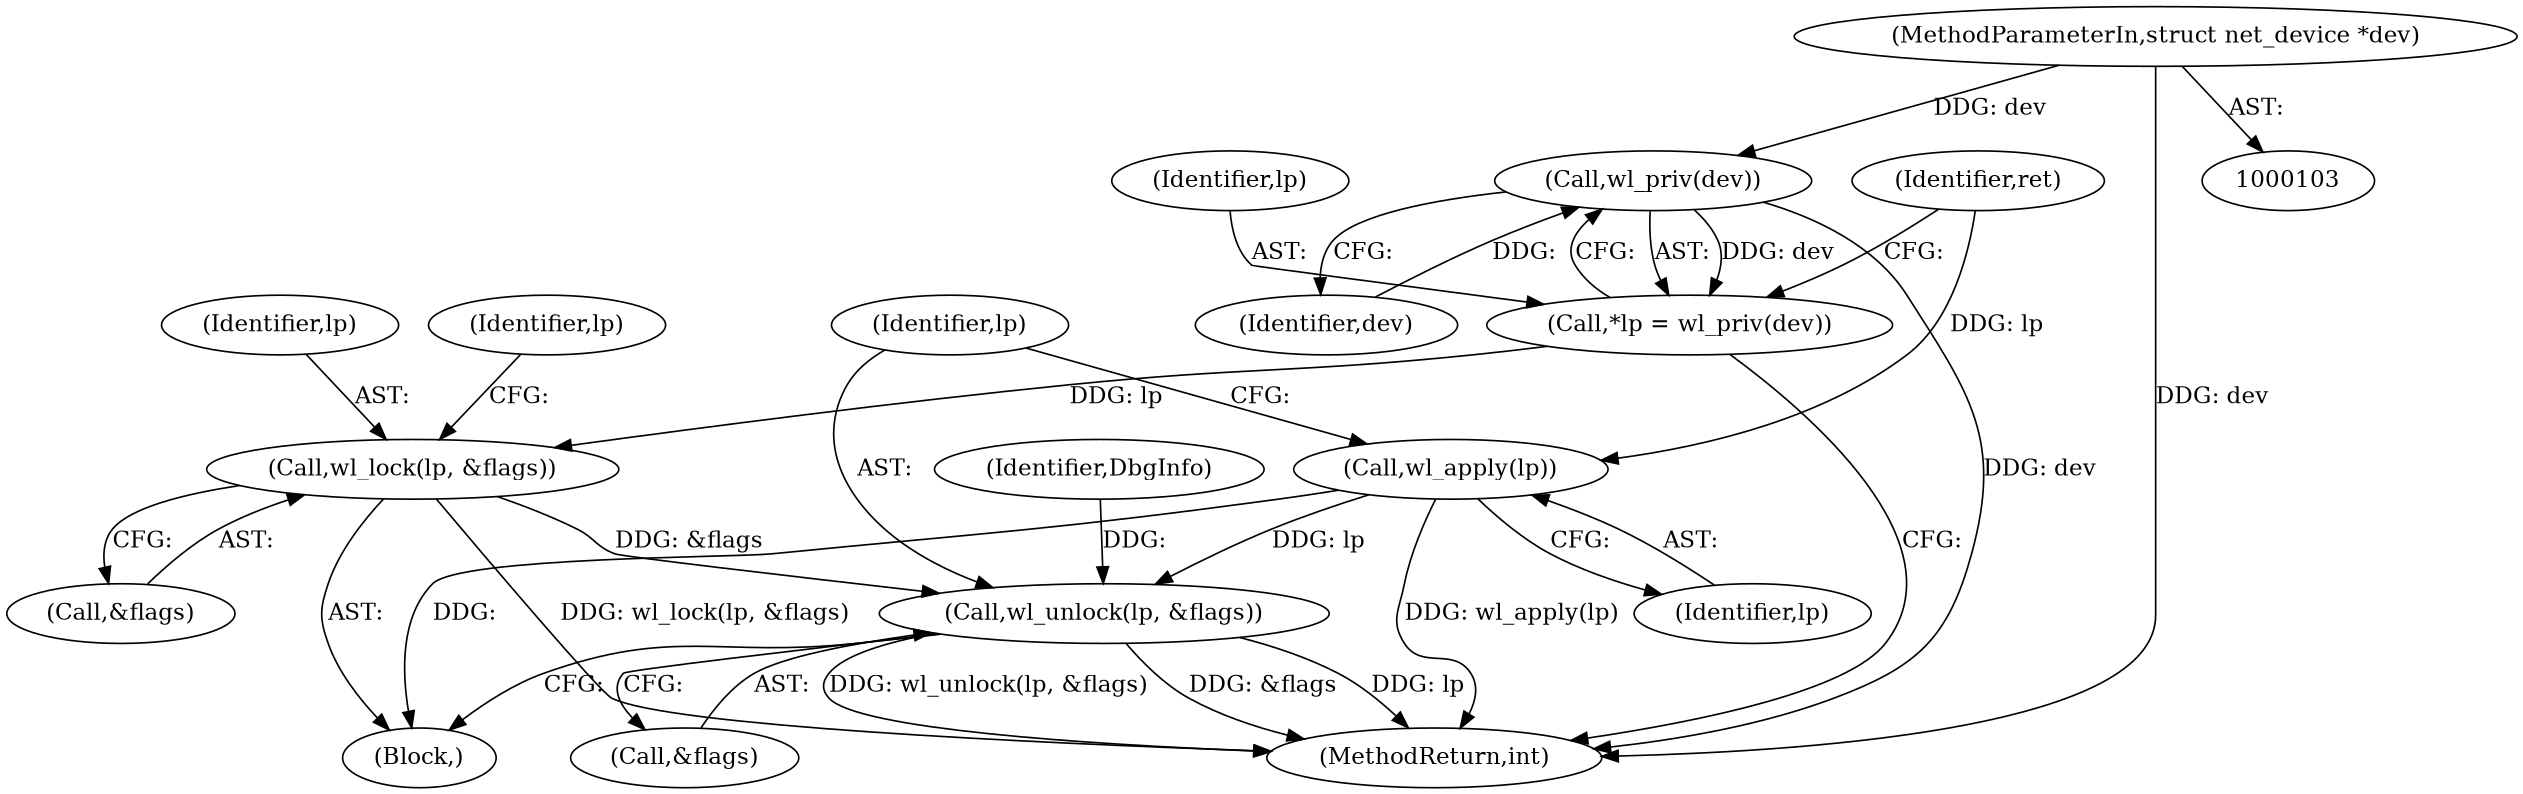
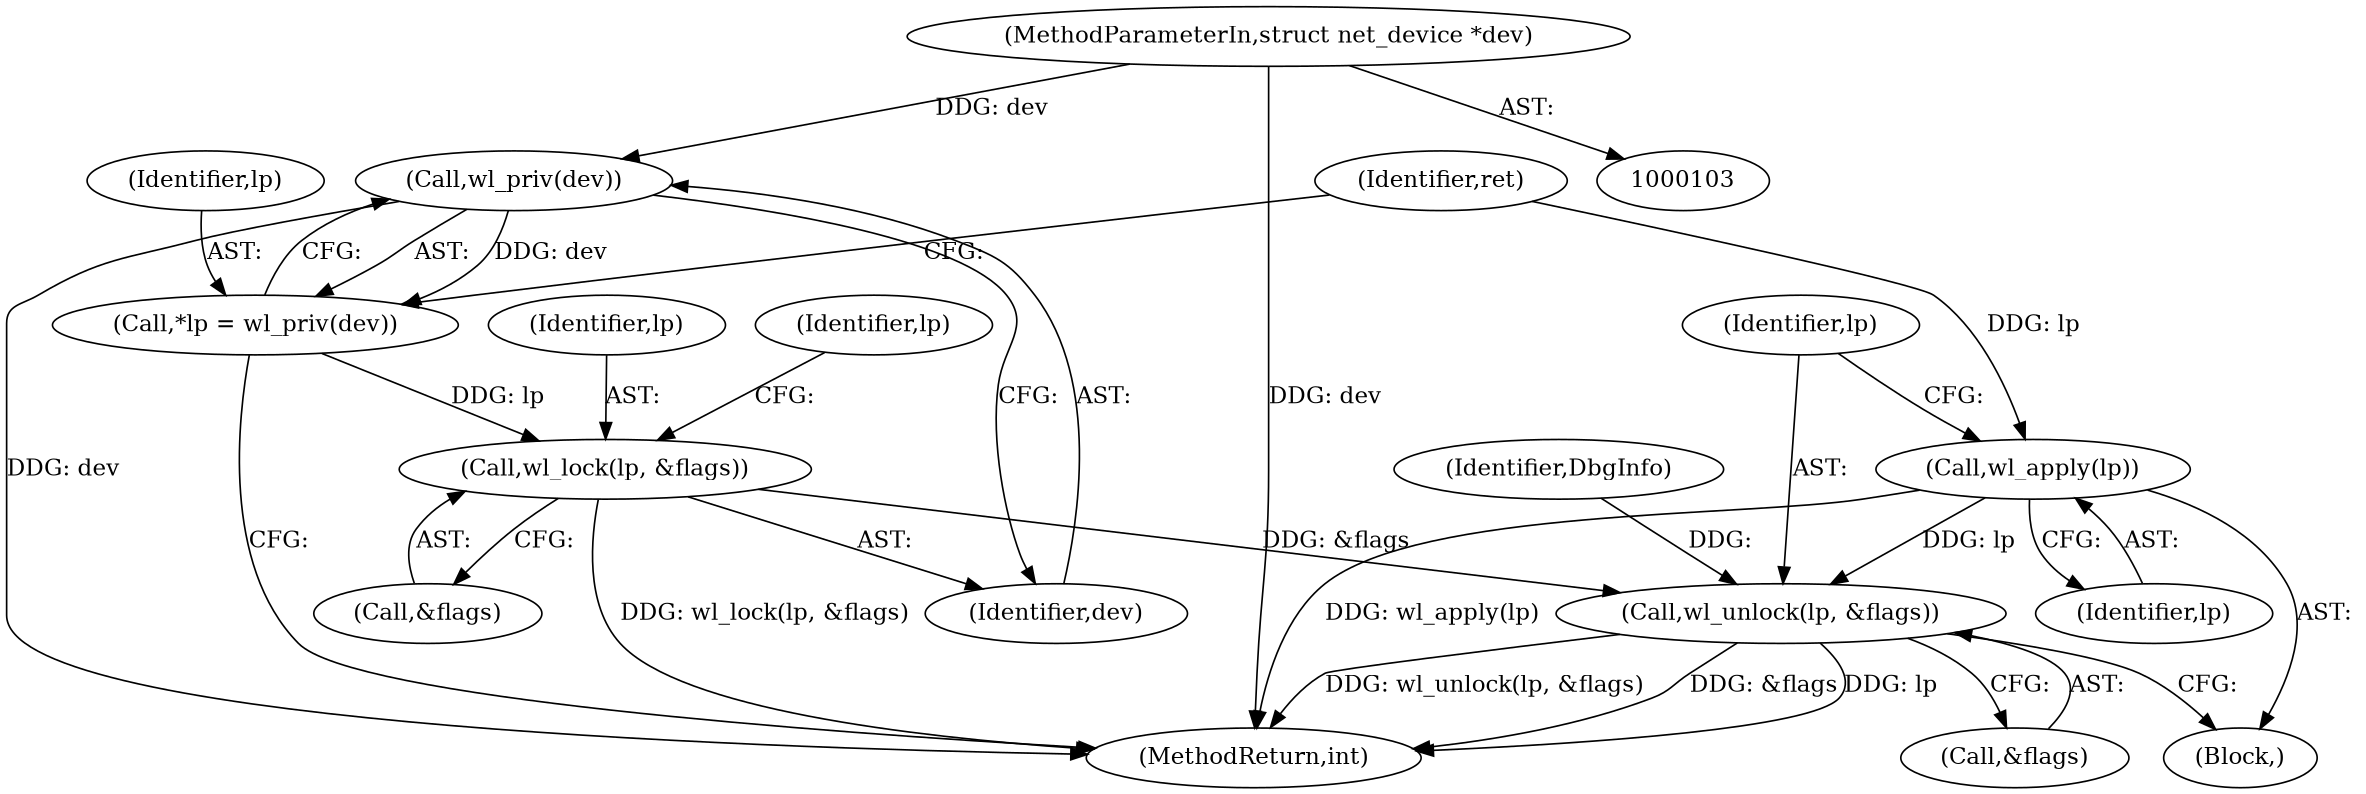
edge "(Identifier,dev)" -> "(Call,wl_priv(dev))": label "DDG: " -> "AST: "
edge "(Call,wl_lock(lp, &flags))" -> "(Block,)": now "(Call,wl_lock(lp, &flags))" -> "(Identifier,dev)"
edge "(Call,wl_apply(lp))" -> "(Block,)": label "DDG: " -> "AST: "
